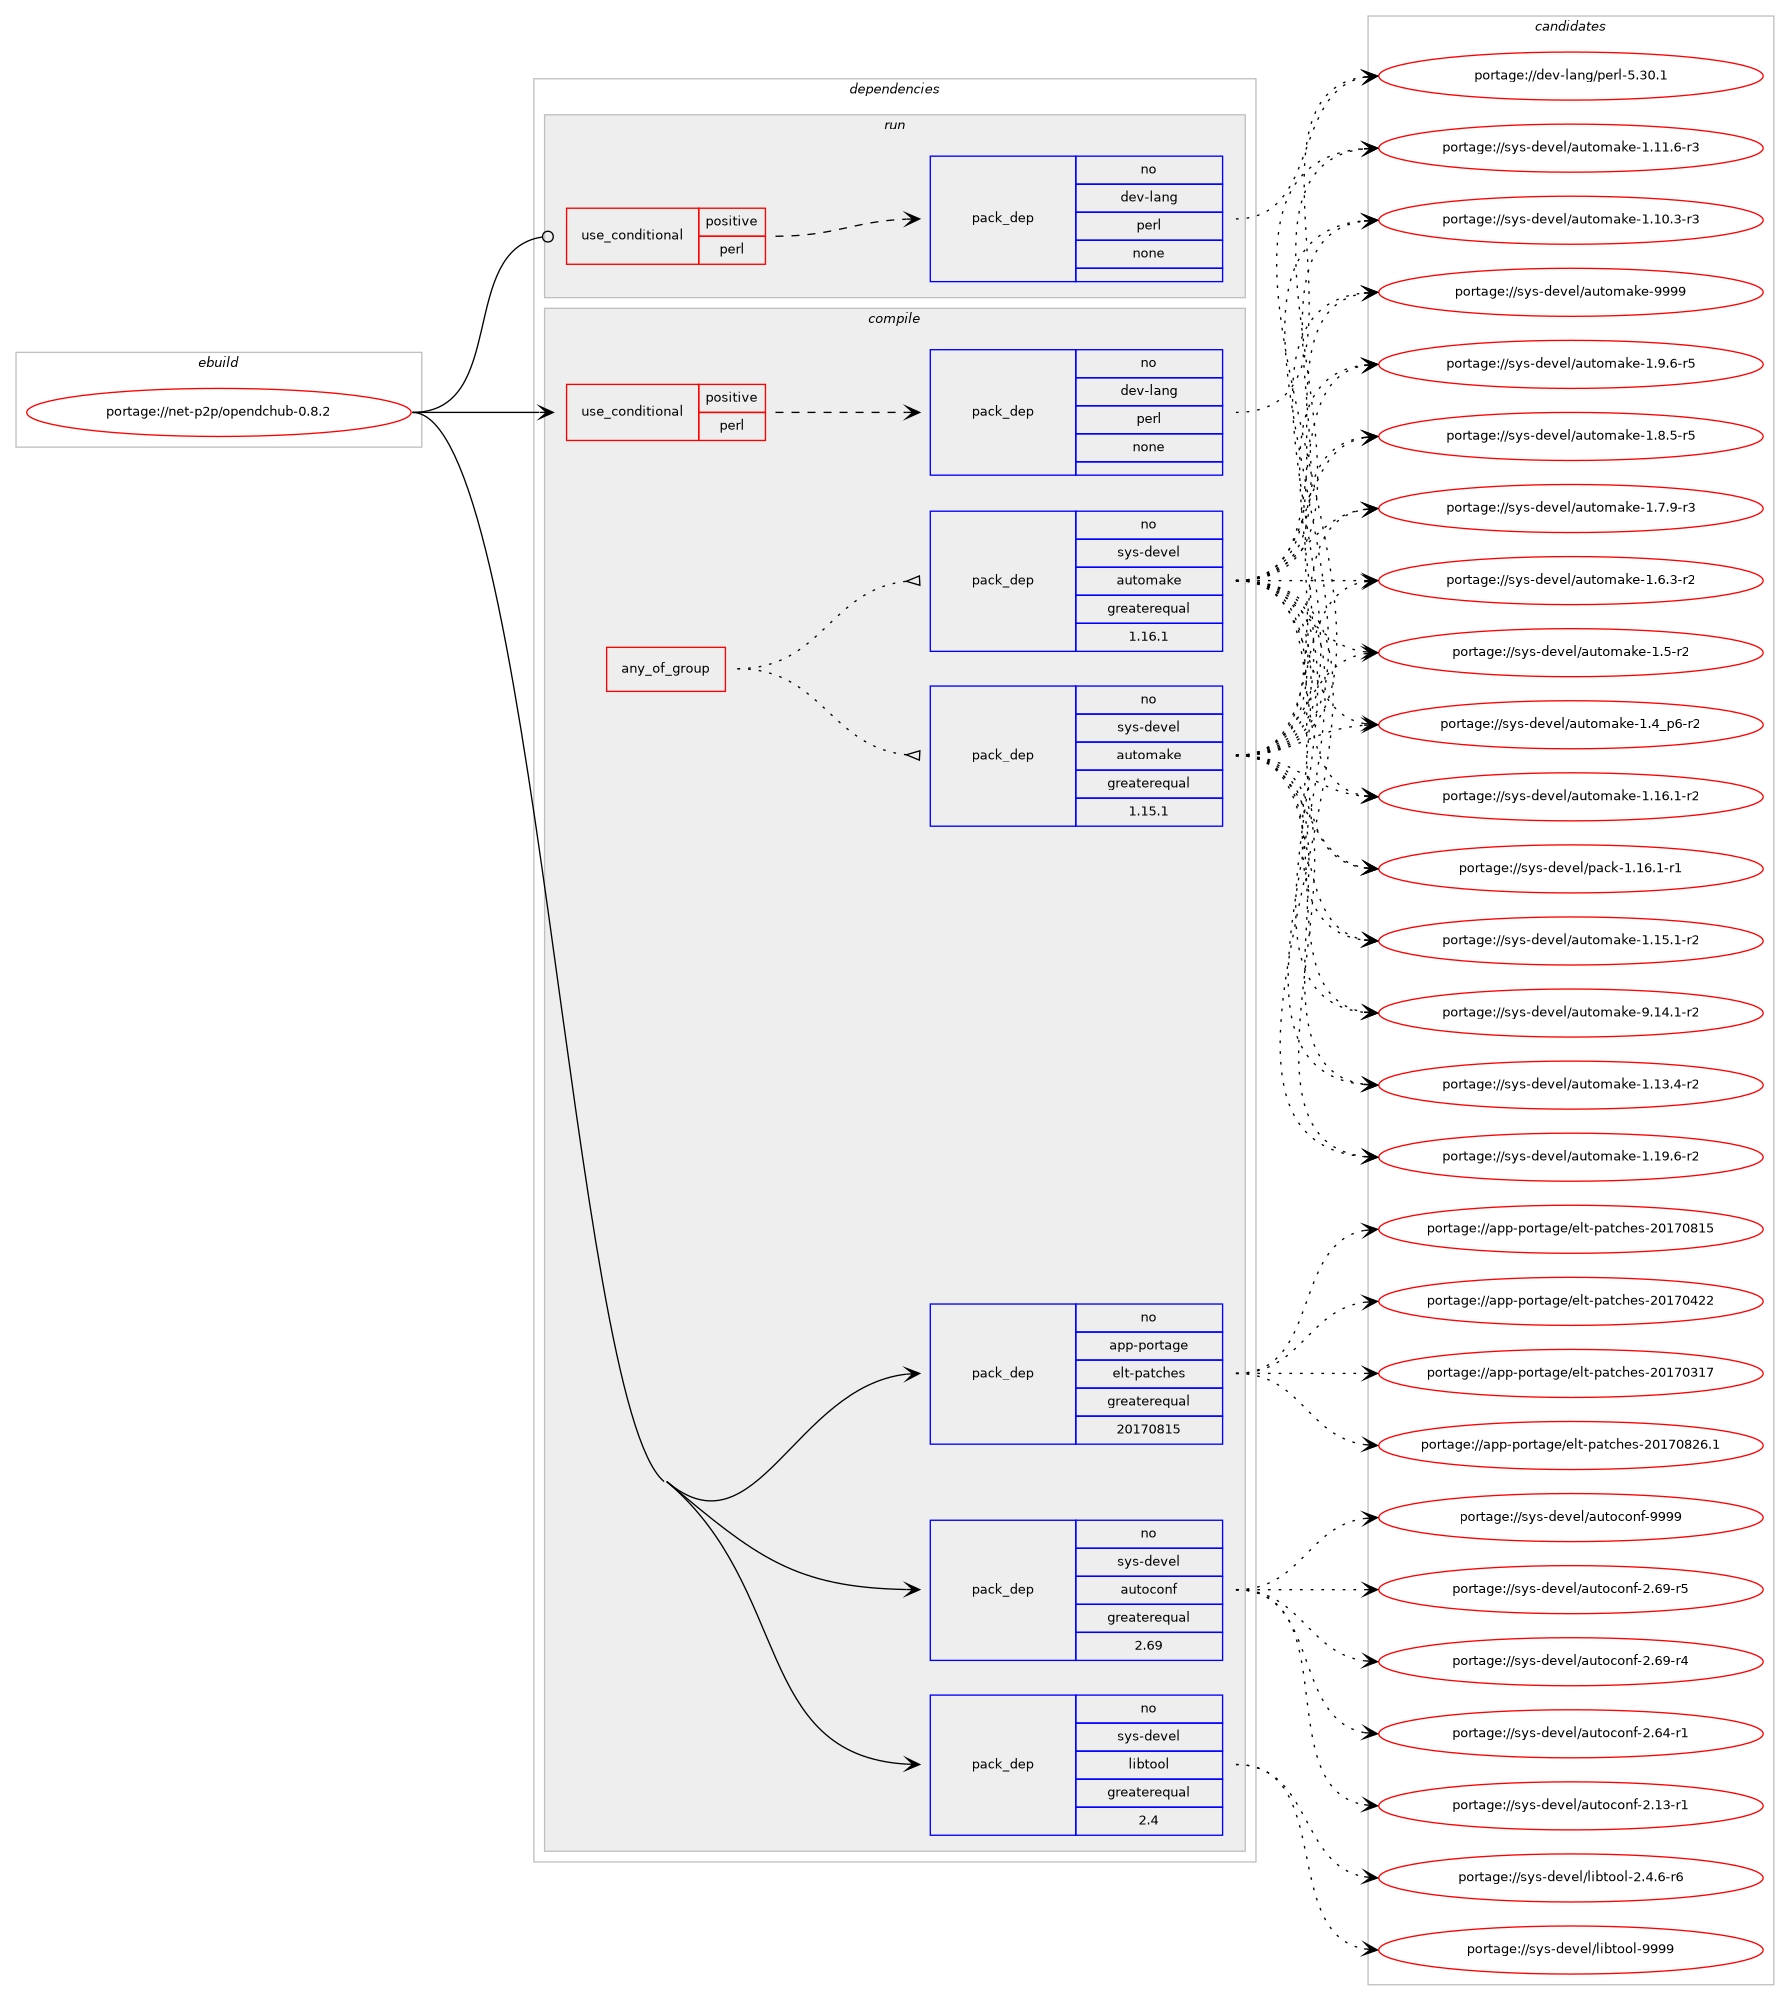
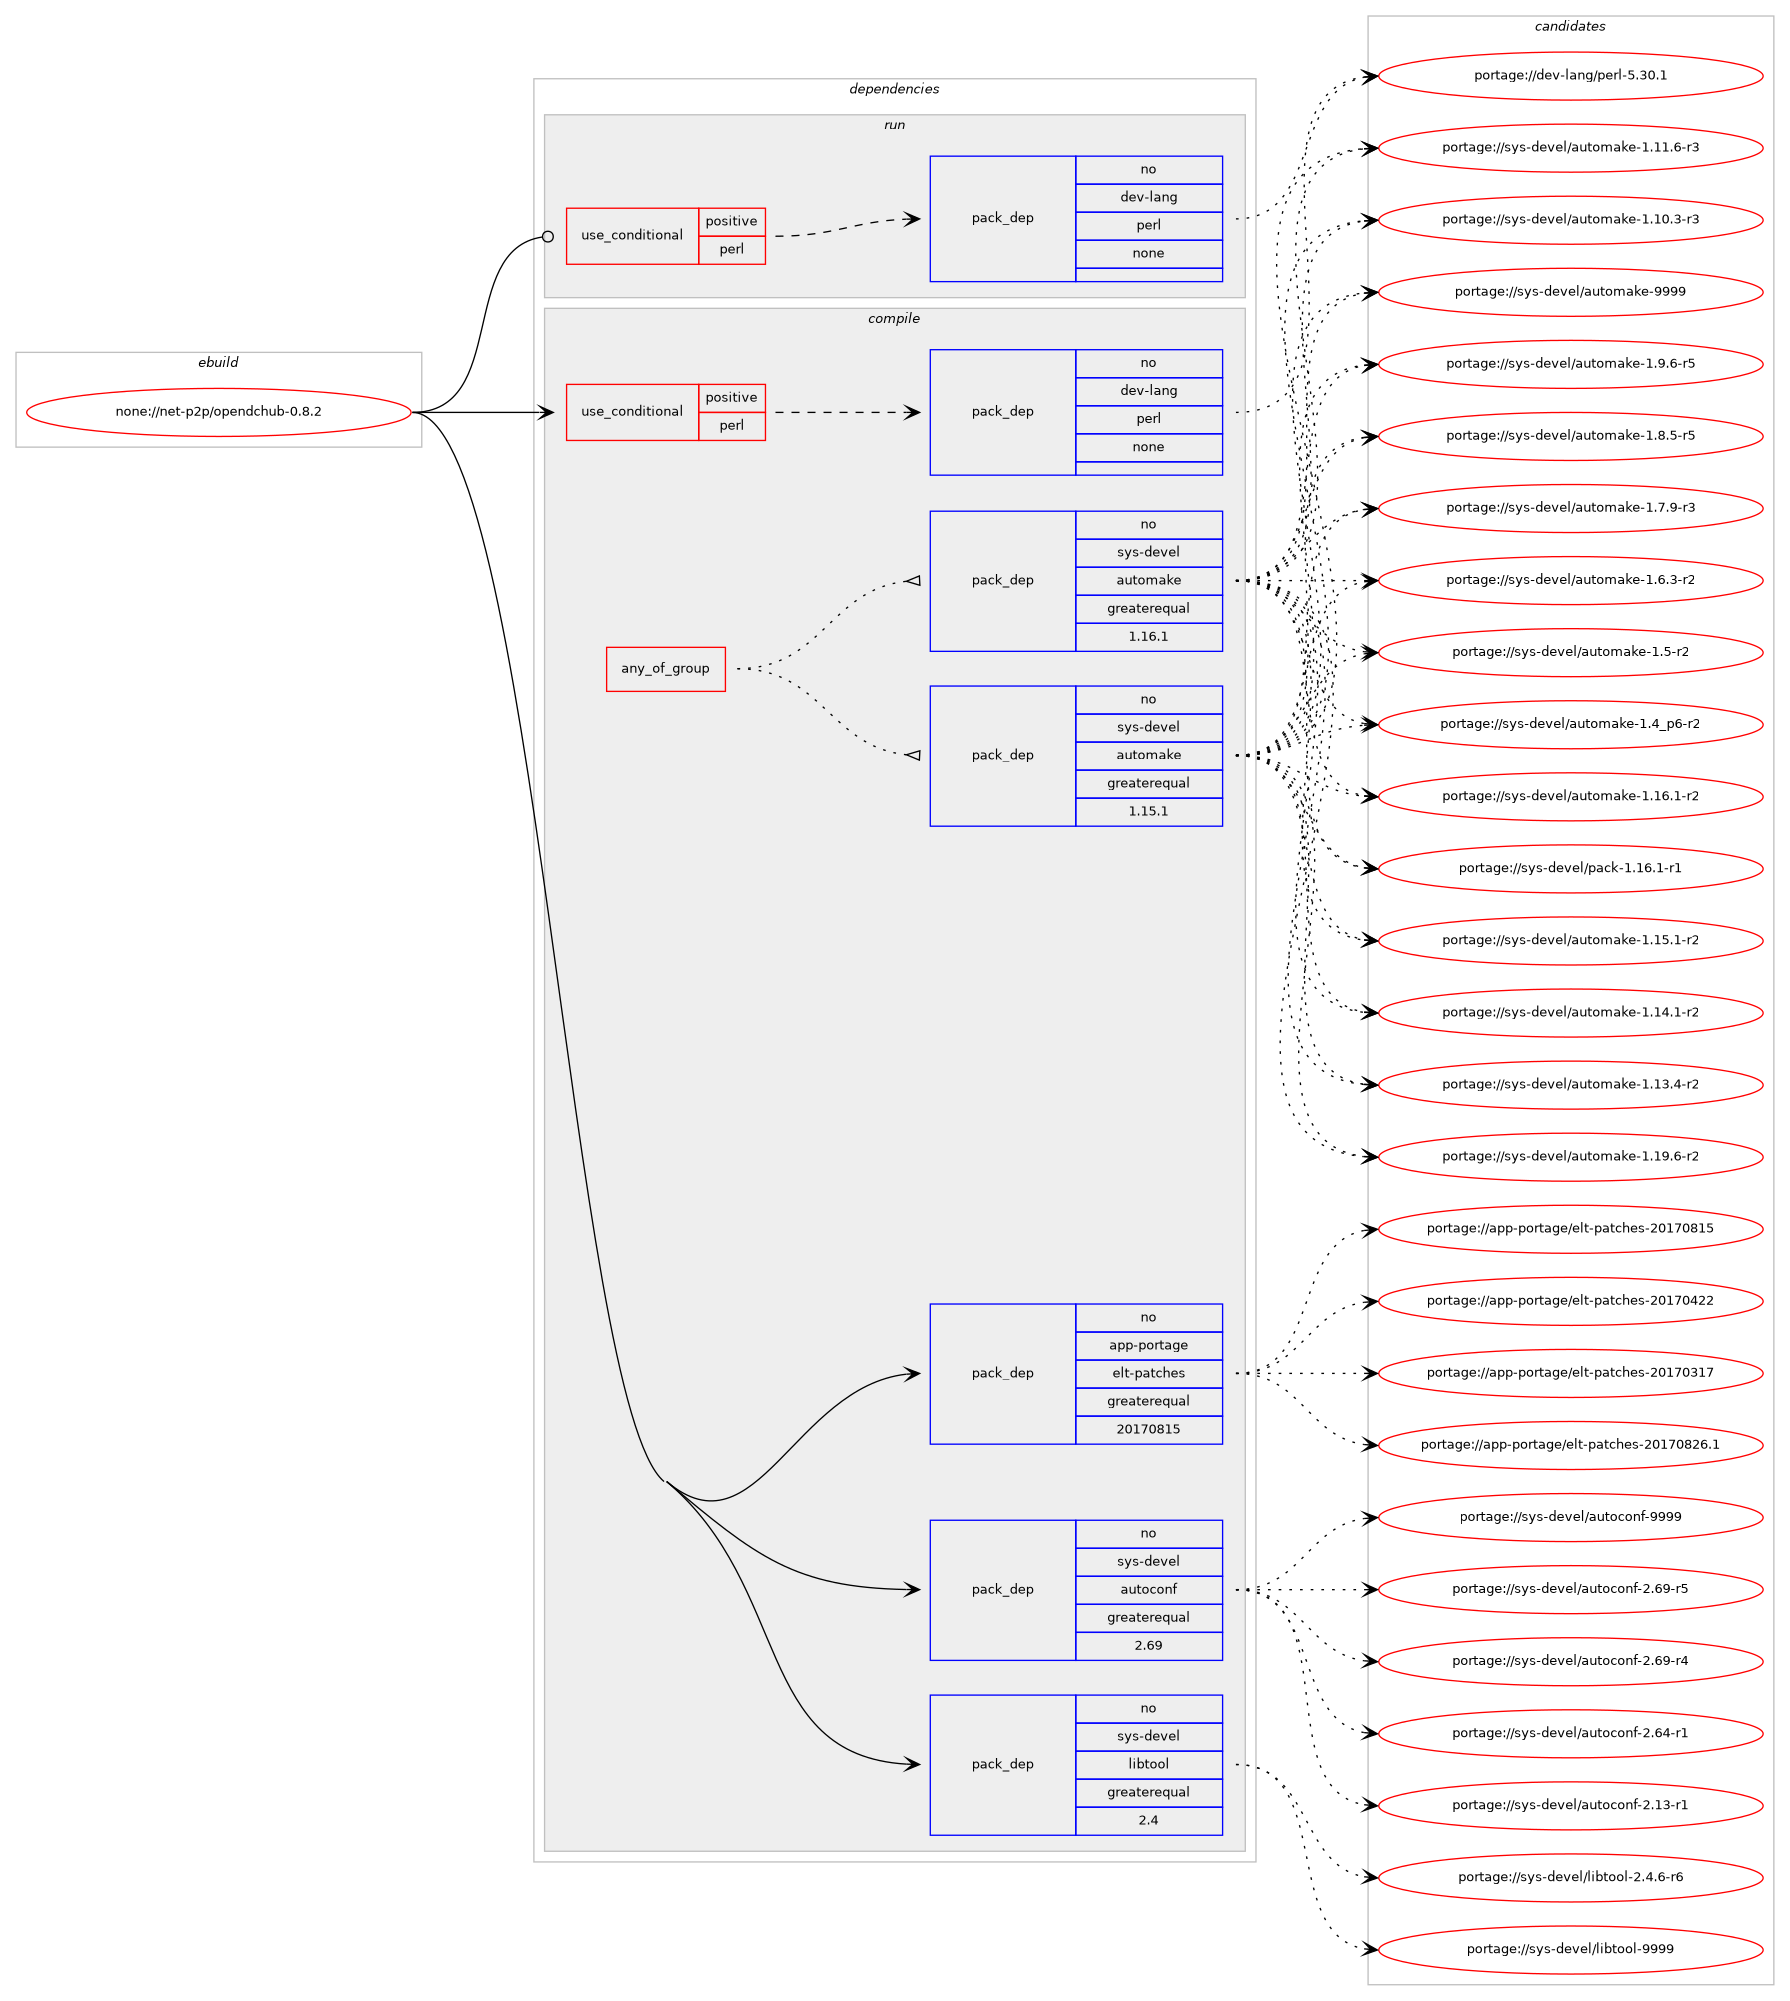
node "portage://net-p2p/opendchub-0.8.2": label "portage://net-p2p/opendchub-0.8.2" -> "none://net-p2p/opendchub-0.8.2"
node "portage://sys-devel/automake-9.14.1-r2": label "portage://sys-devel/automake-9.14.1-r2" -> "portage://sys-devel/automake-1.14.1-r2"
